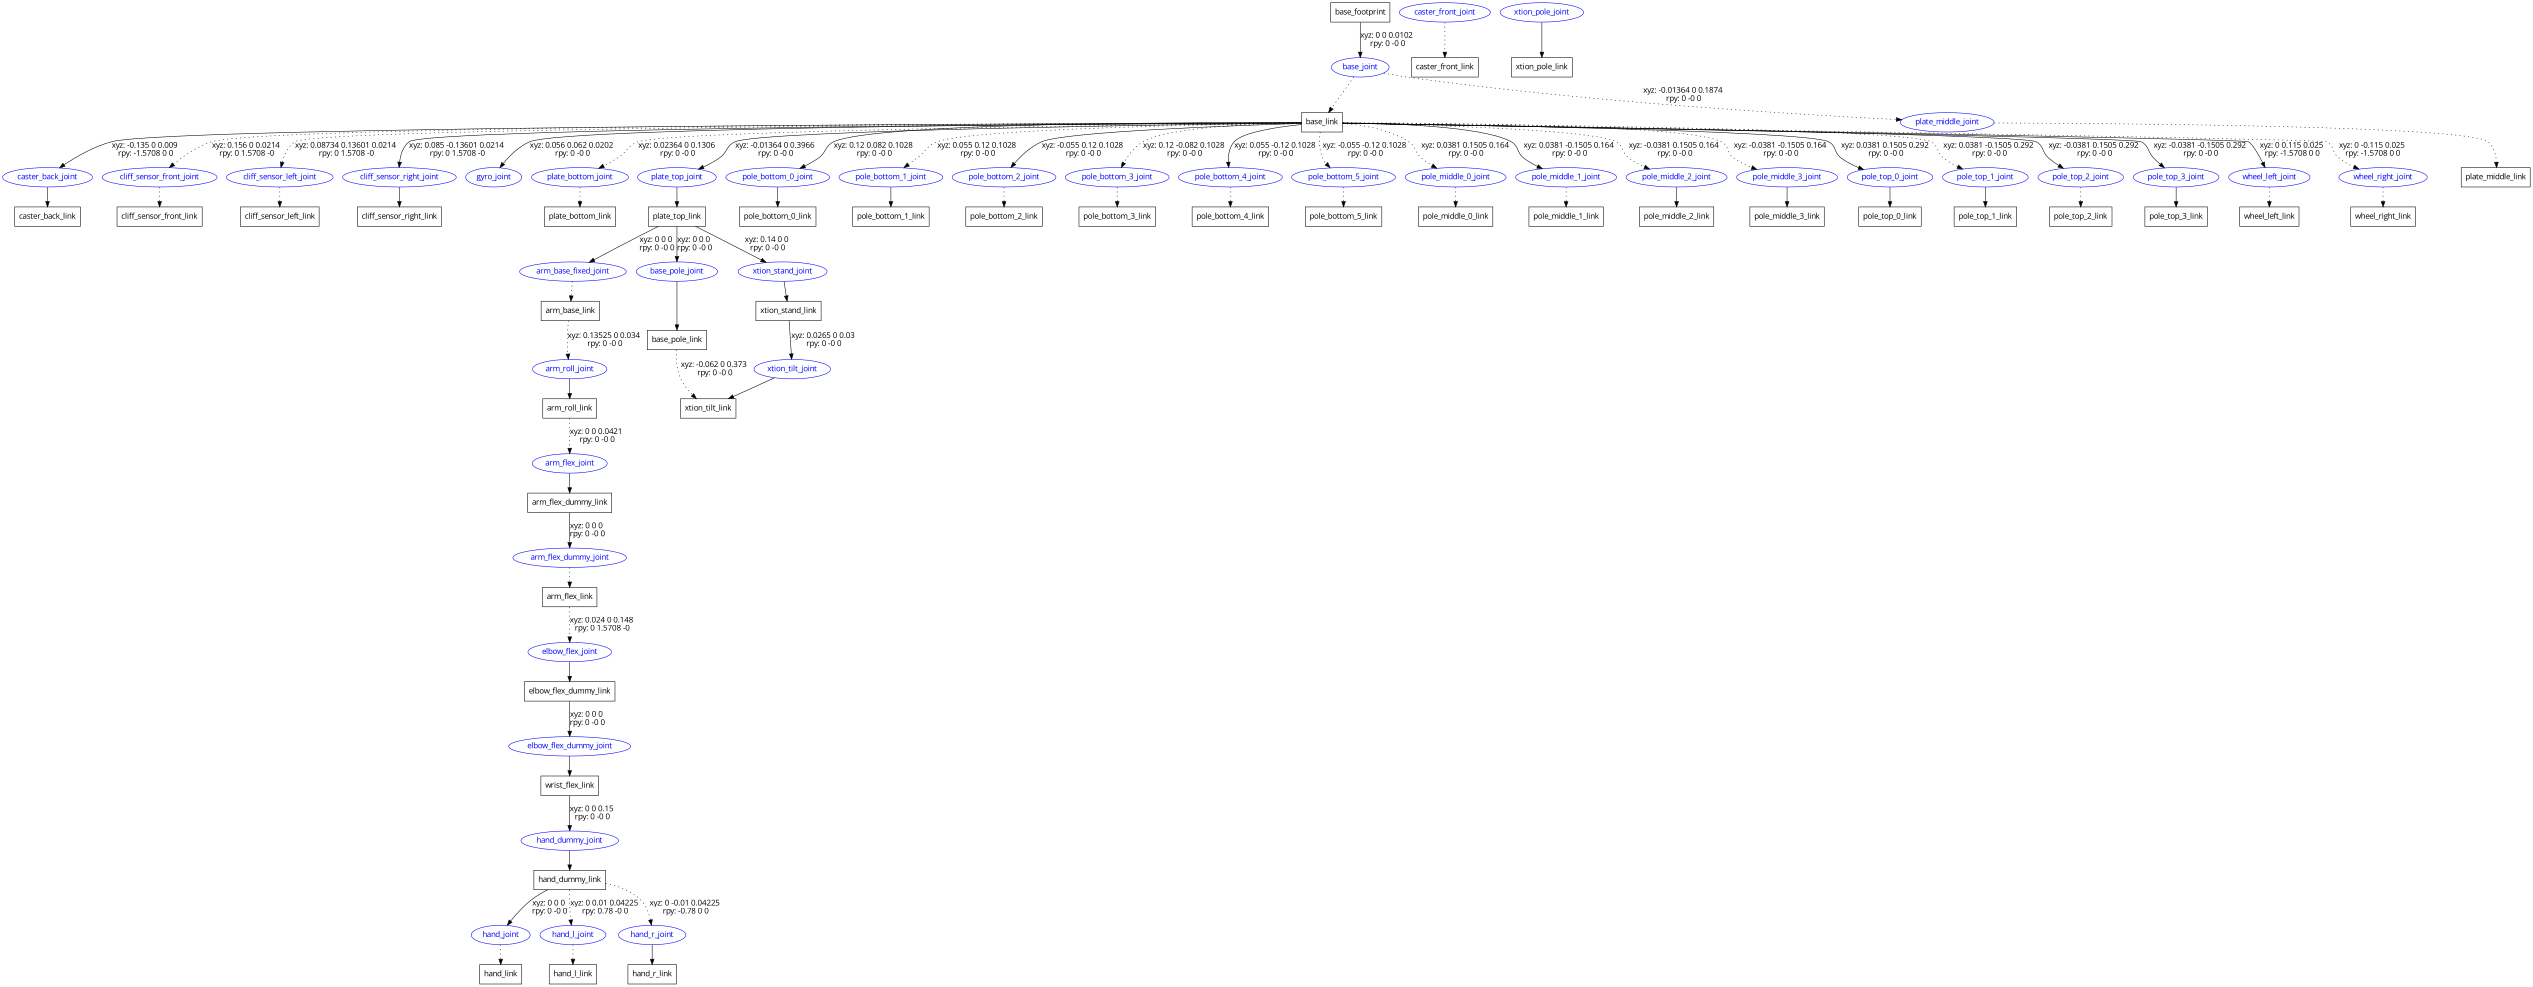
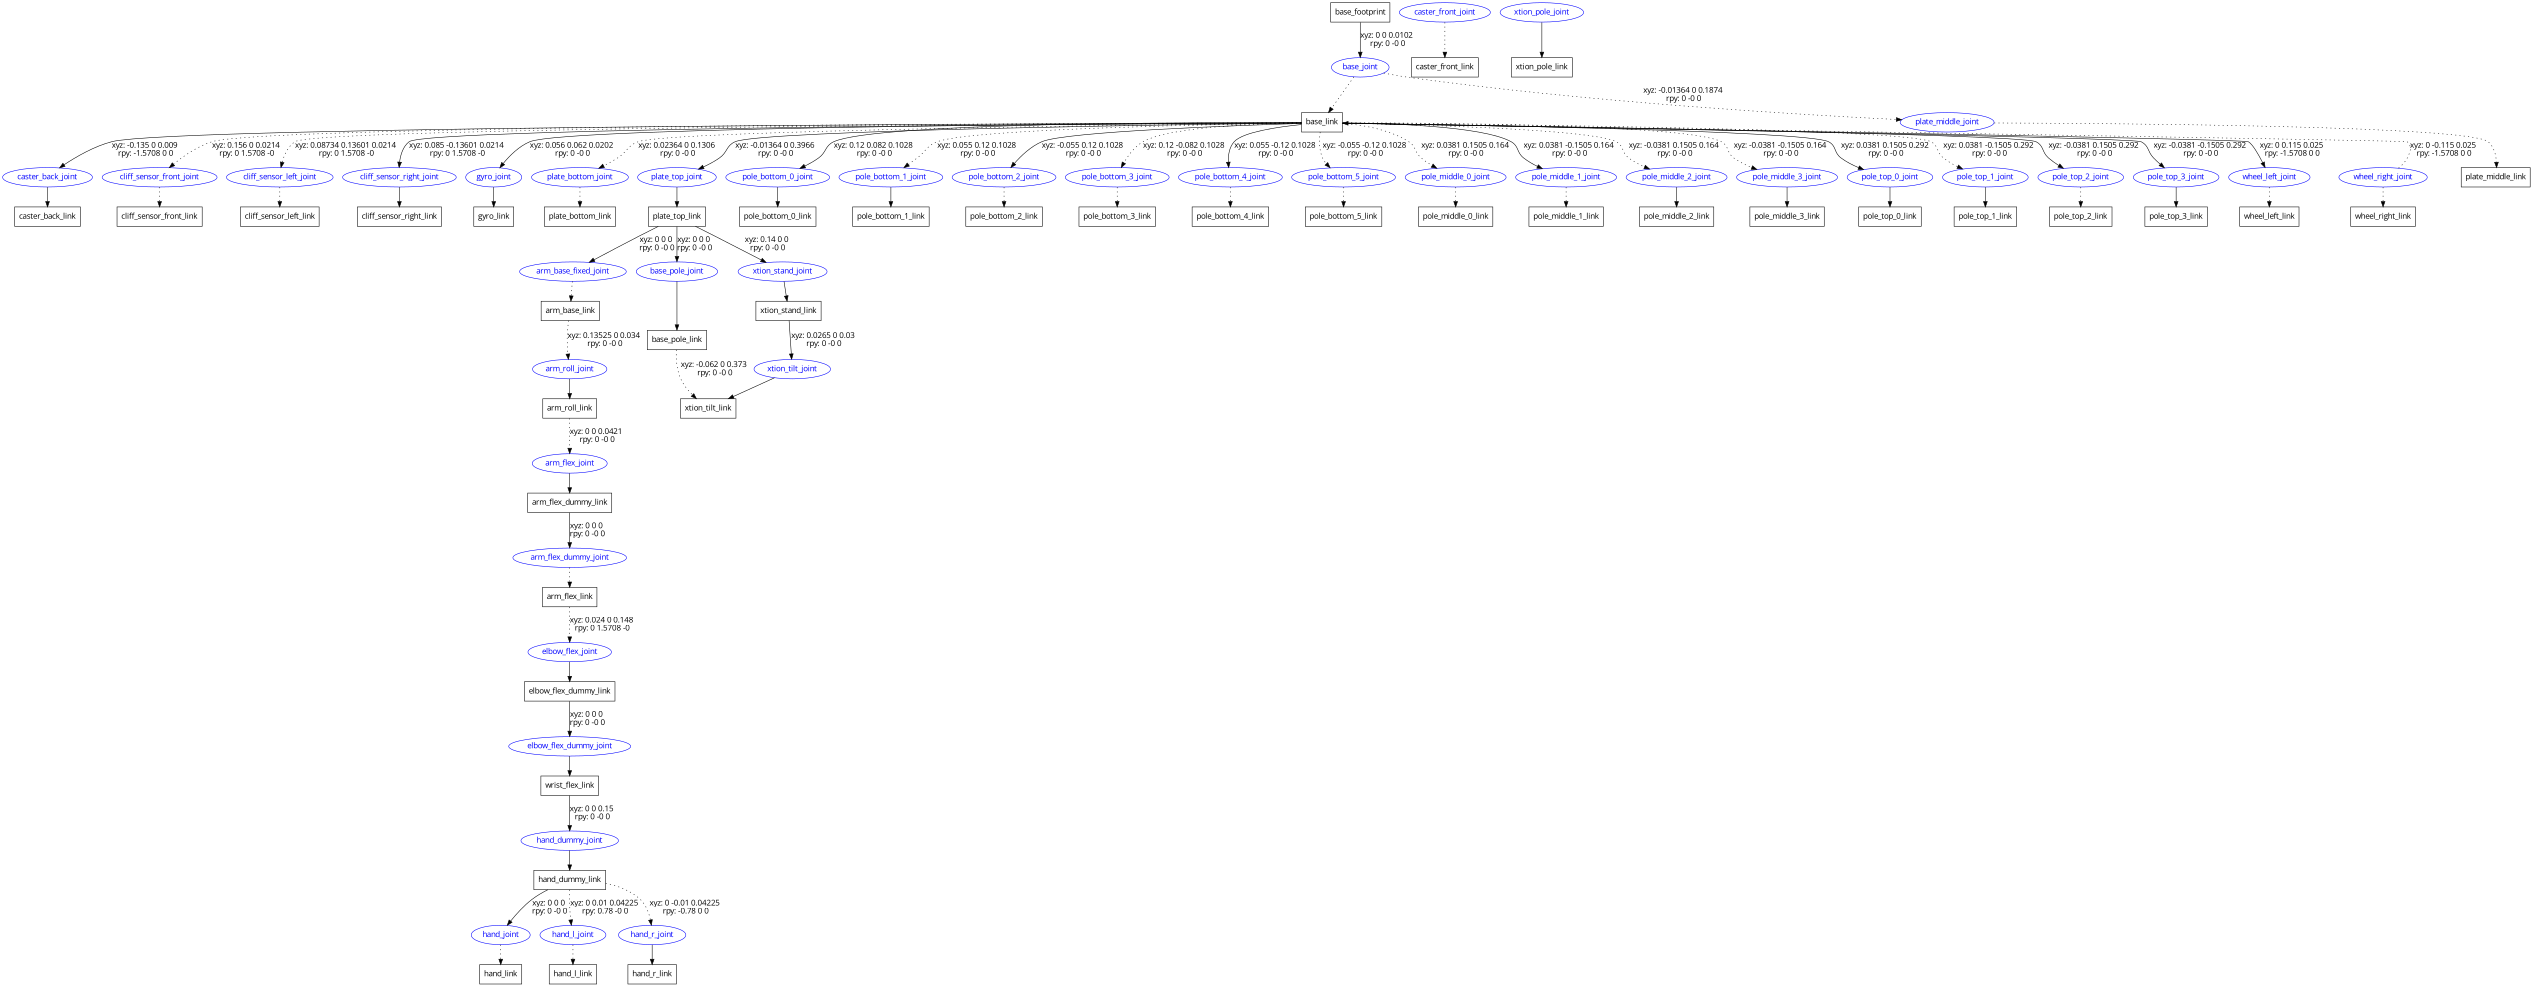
edge "base_link" -> "wheel_right_joint": reversed
node "gyro_link": added
